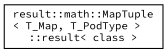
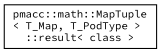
node "result::math::MapTuple < T_Map, T_PodType > ::result< class >": label "result::math::MapTuple < T_Map, T_PodType > ::result< class >" -> "pmacc::math::MapTuple < T_Map, T_PodType > ::result< class >"
